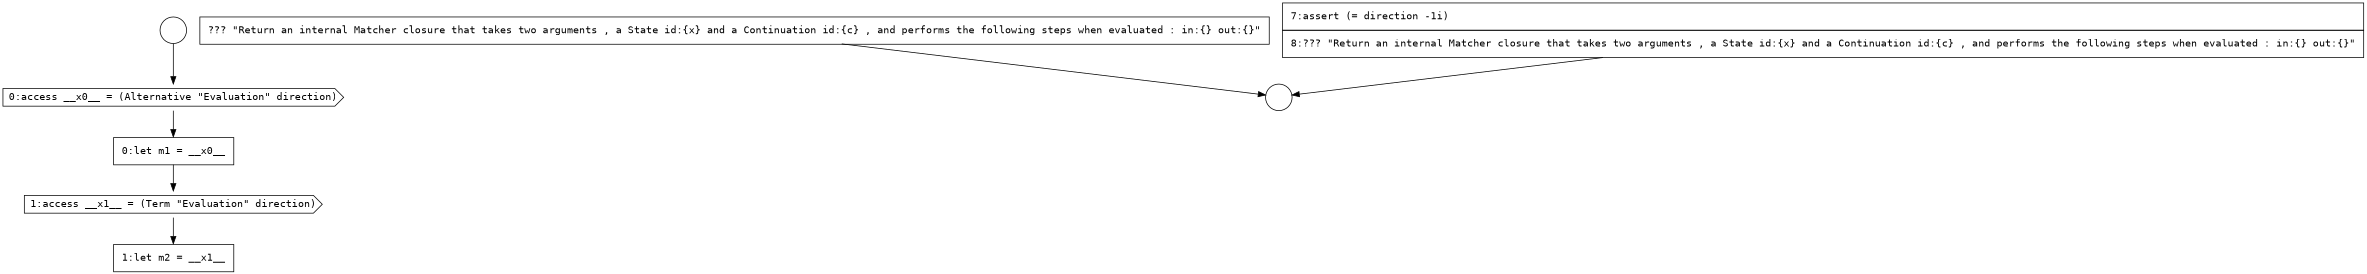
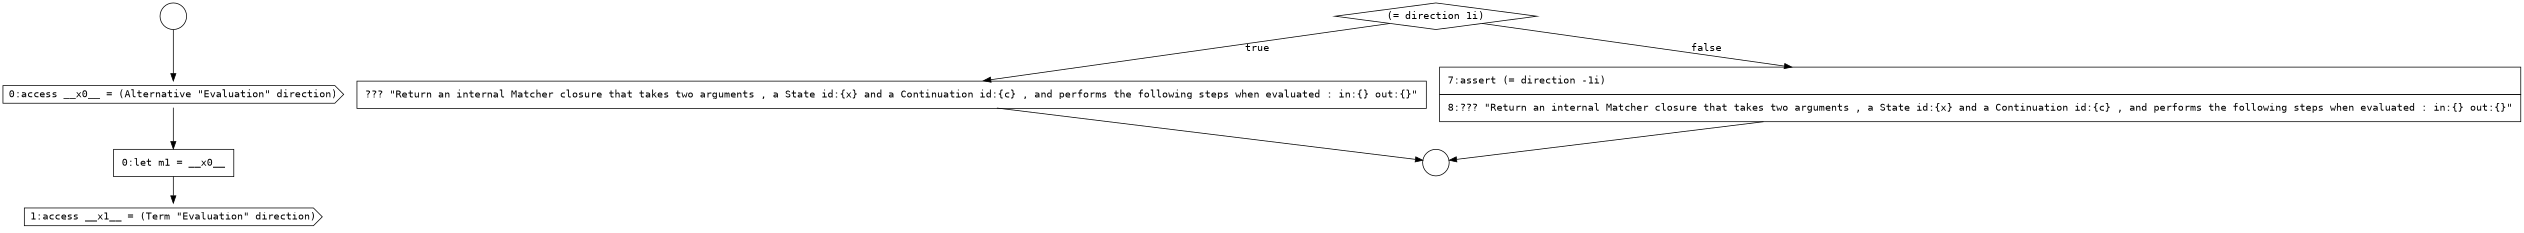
node "(= direction 1i)": added
node "1:let m2 = __x1__": removed
